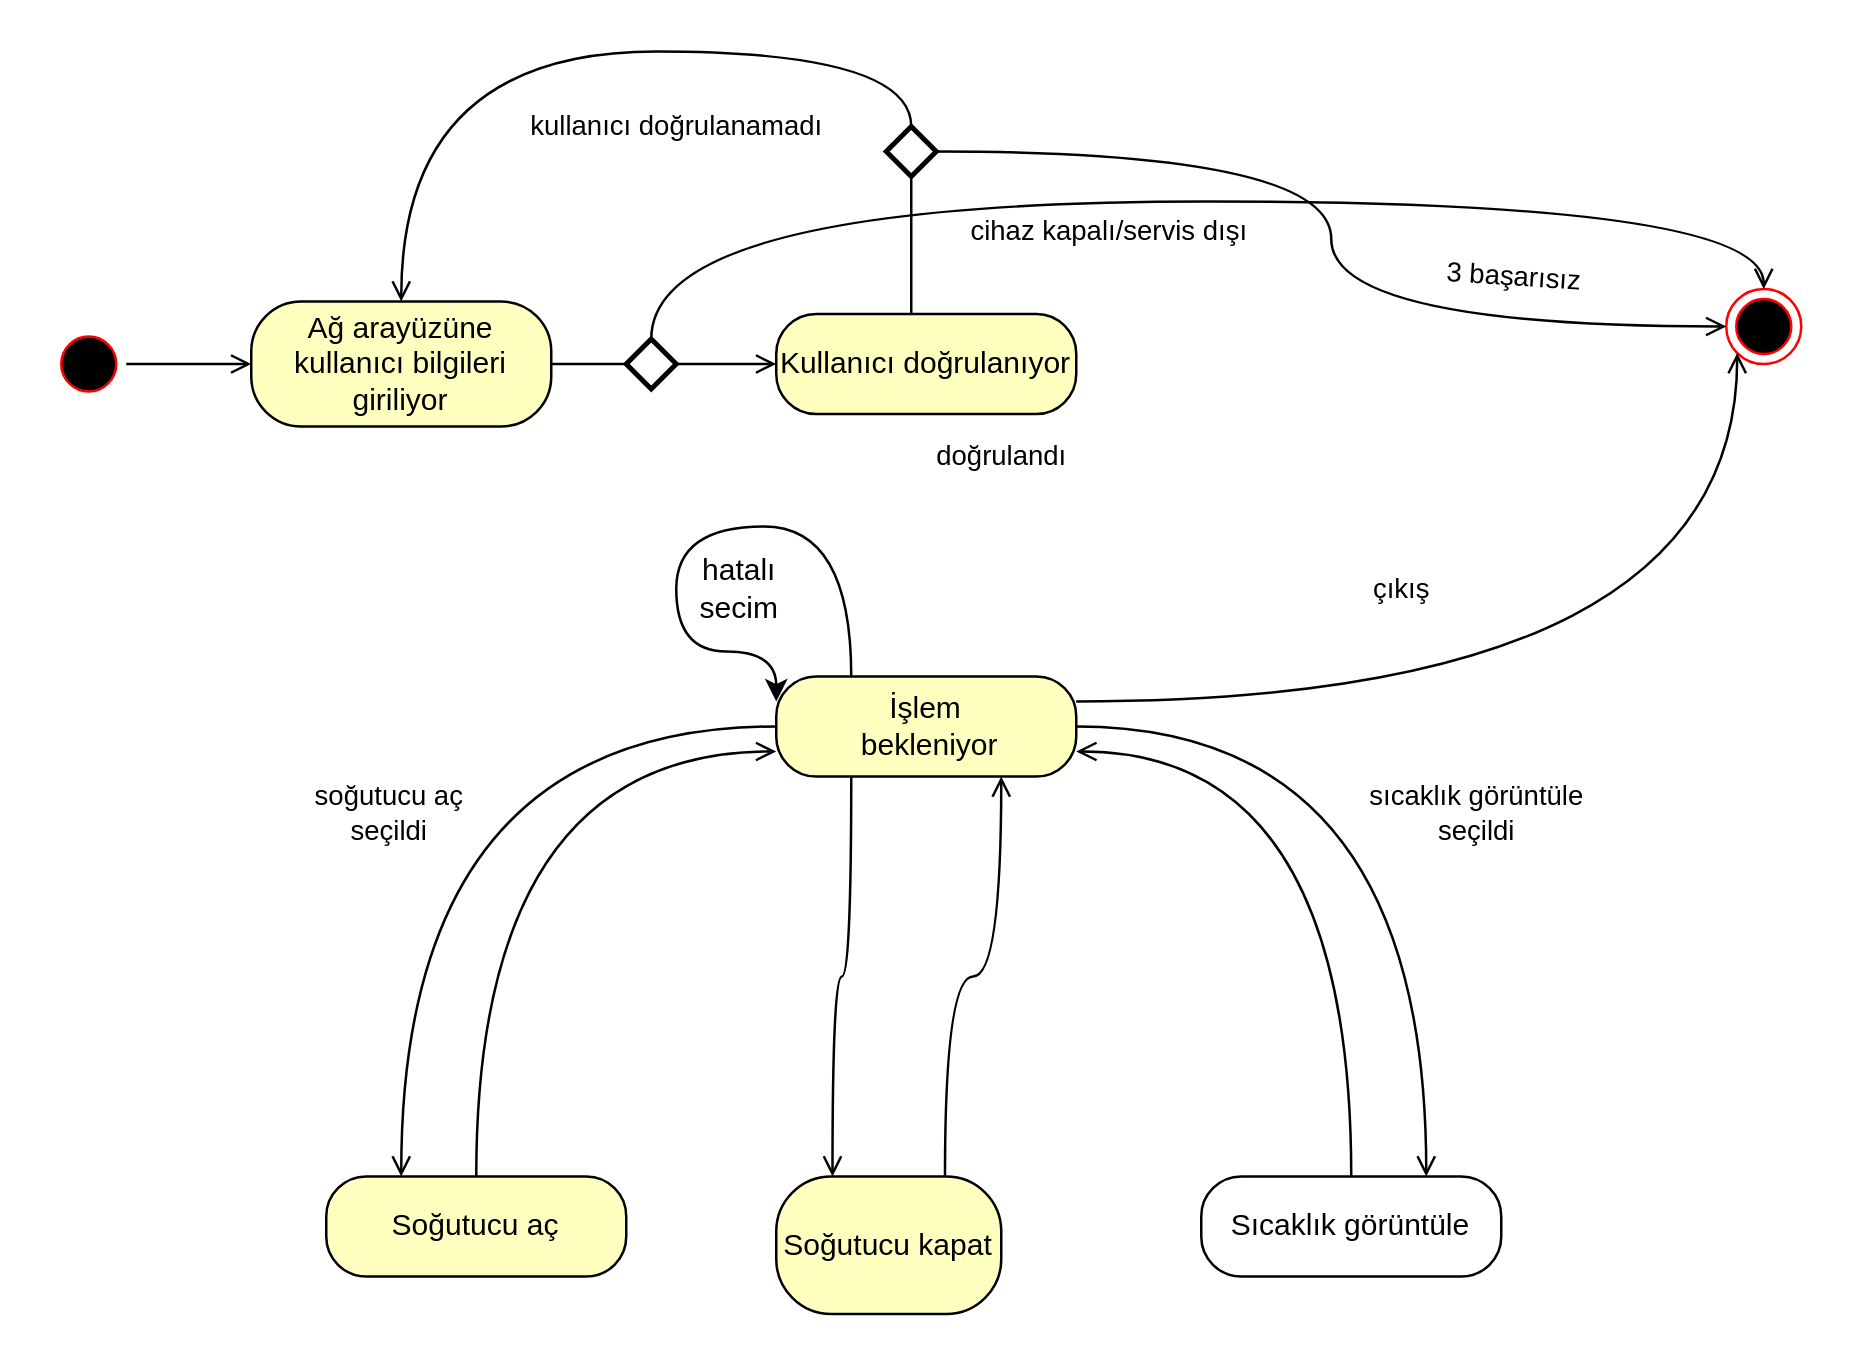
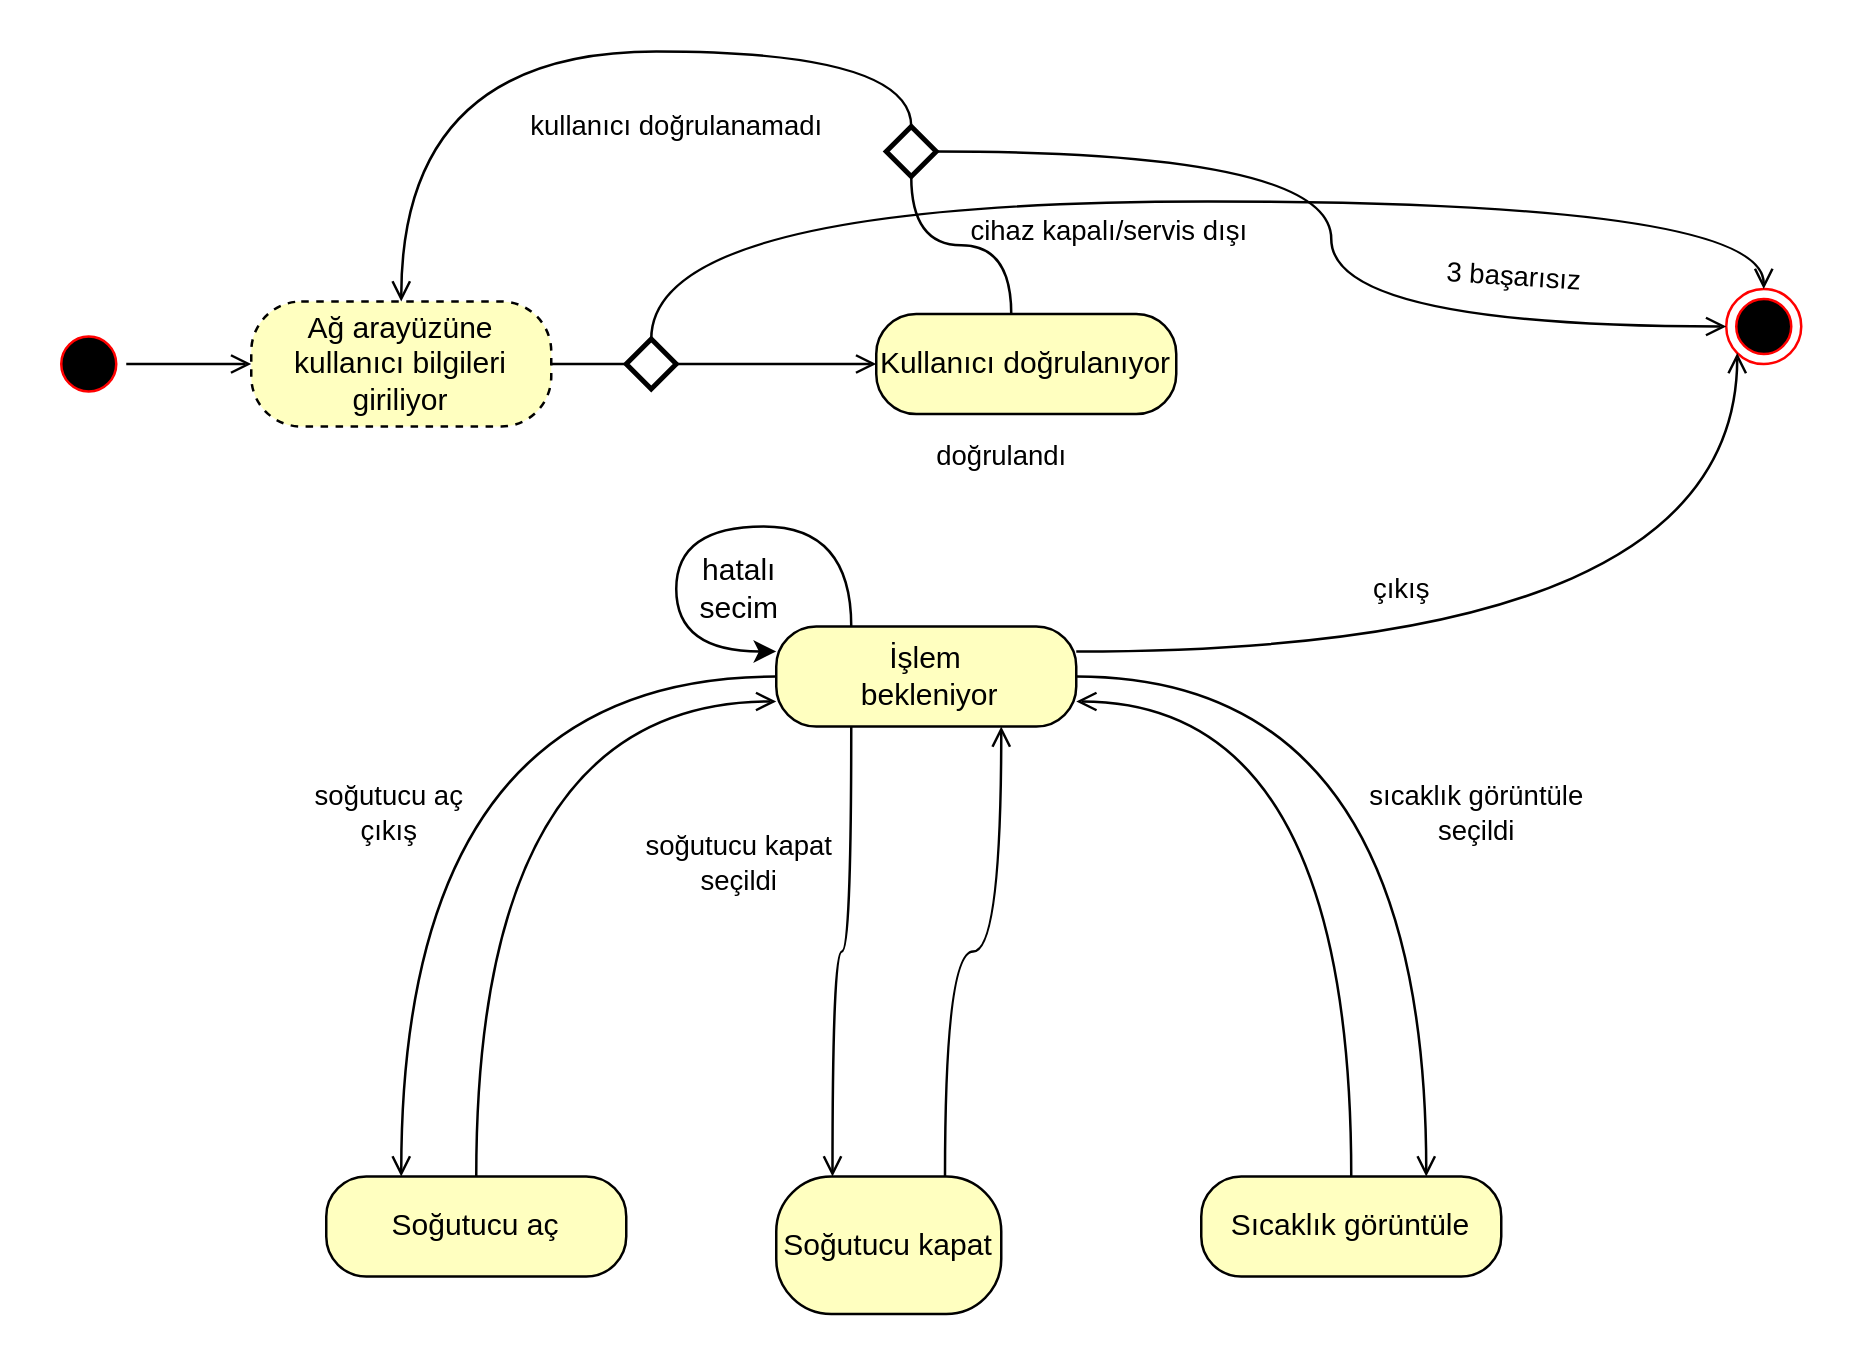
node "Ağ arayüzüne kullanıcı bilgileri giriliyor": style solid -> dashed
node "Kullanıcı doğrulanıyor": moved (926, 364) -> (1026, 364)
node "İşlem bekleniyor": moved (926, 726) -> (926, 676)
node "soğutucu aç seçildi": label "soğutucu aç seçildi" -> "soğutucu aç çıkış"
node "soğutucu kapat seçildi": added
node "Sıcaklık görüntüle": fillcolor #ffffff -> #ffffc0
